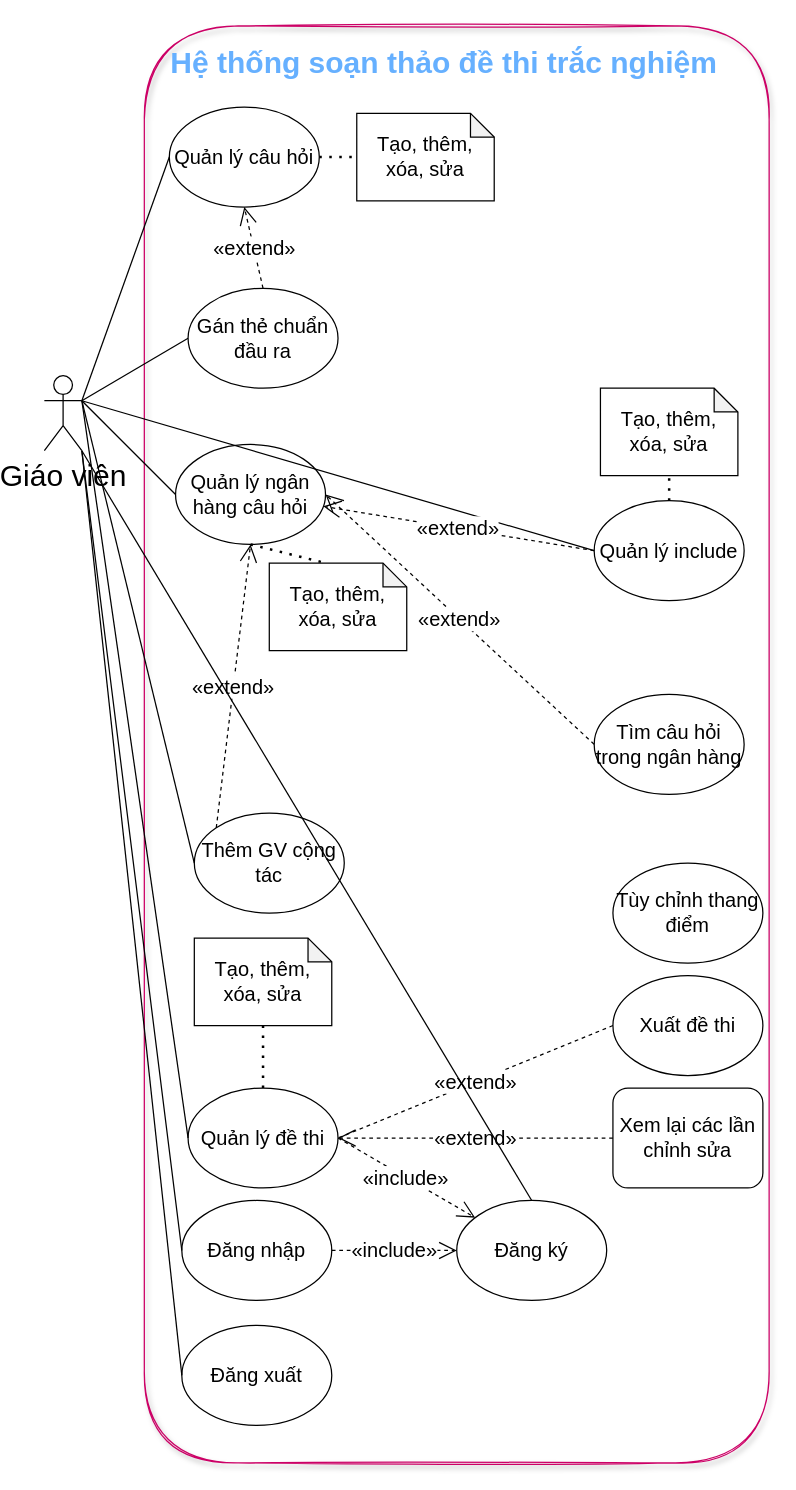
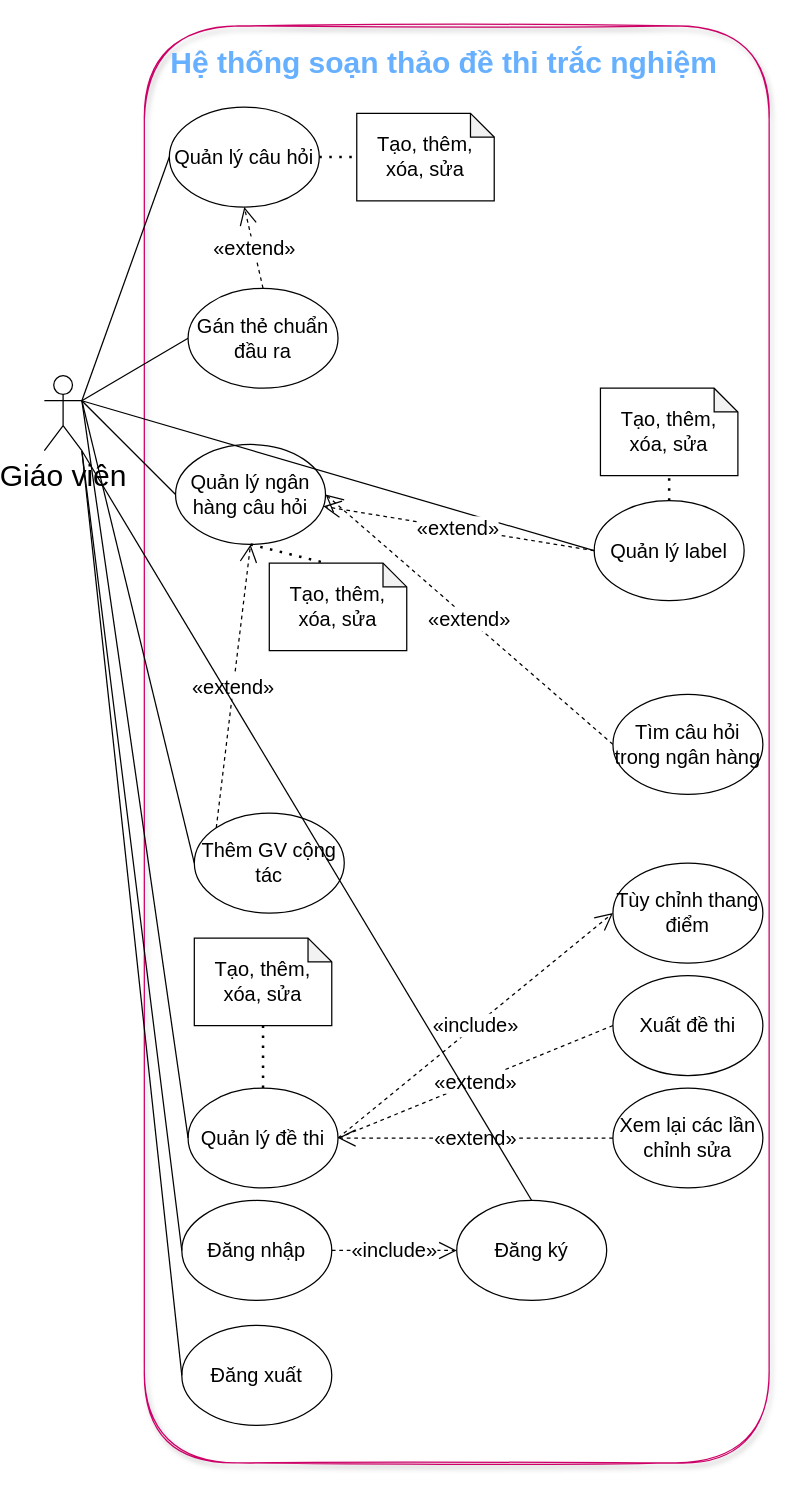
node "Quản lý include": label "Quản lý include" -> "Quản lý label"
node "Tìm câu hỏi trong ngân hàng": moved (669, 744) -> (688, 744)
node "Xem lại các lần chỉnh sửa": shape rounded rectangle -> ellipse
edge "Quản lý đề thi" -> "Đăng ký": now "Quản lý đề thi" -> "Tùy chỉnh thang điểm"
